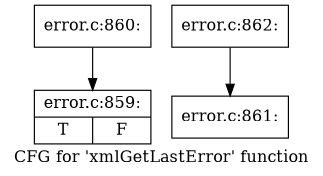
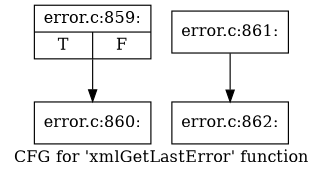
edge "error.c:860:" -> "error.c:859:": reversed
edge "error.c:862:" -> "error.c:861:": reversed
